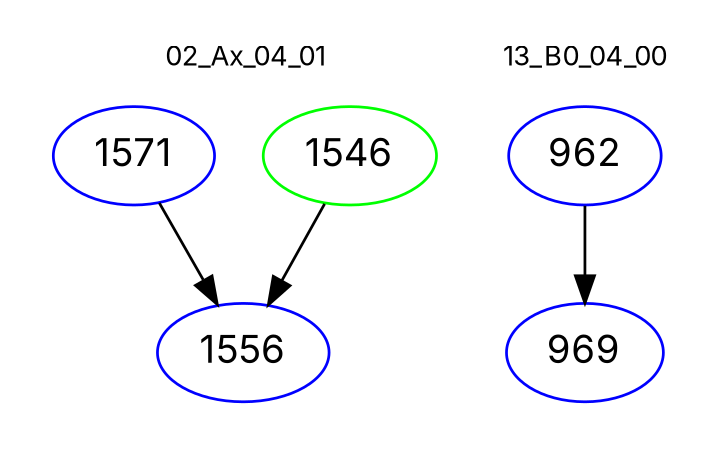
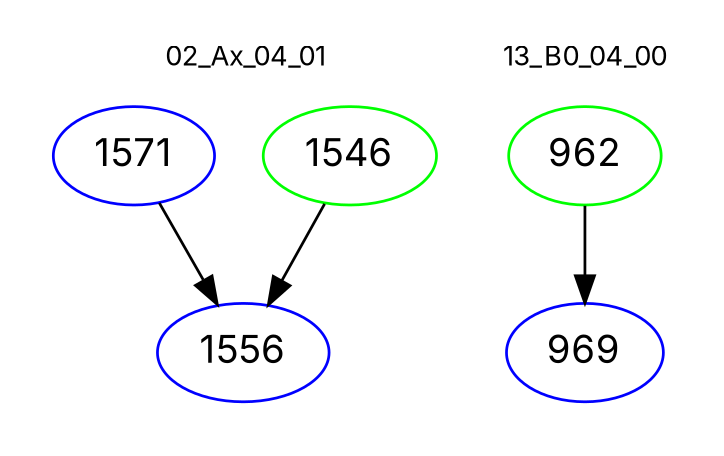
node "962": color blue -> green
